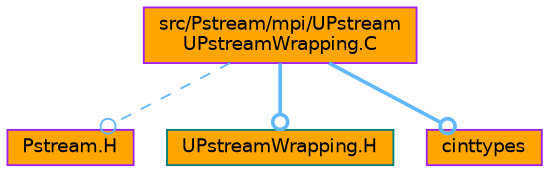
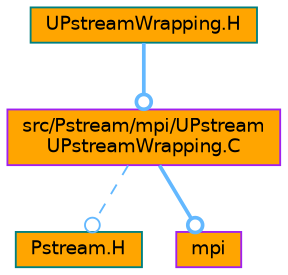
edge "src/Pstream/mpi/UPstream UPstreamWrapping.C" -> "UPstreamWrapping.H": reversed
node "Pstream.H": color purple -> teal
node "cinttypes": label "cinttypes" -> "mpi"
